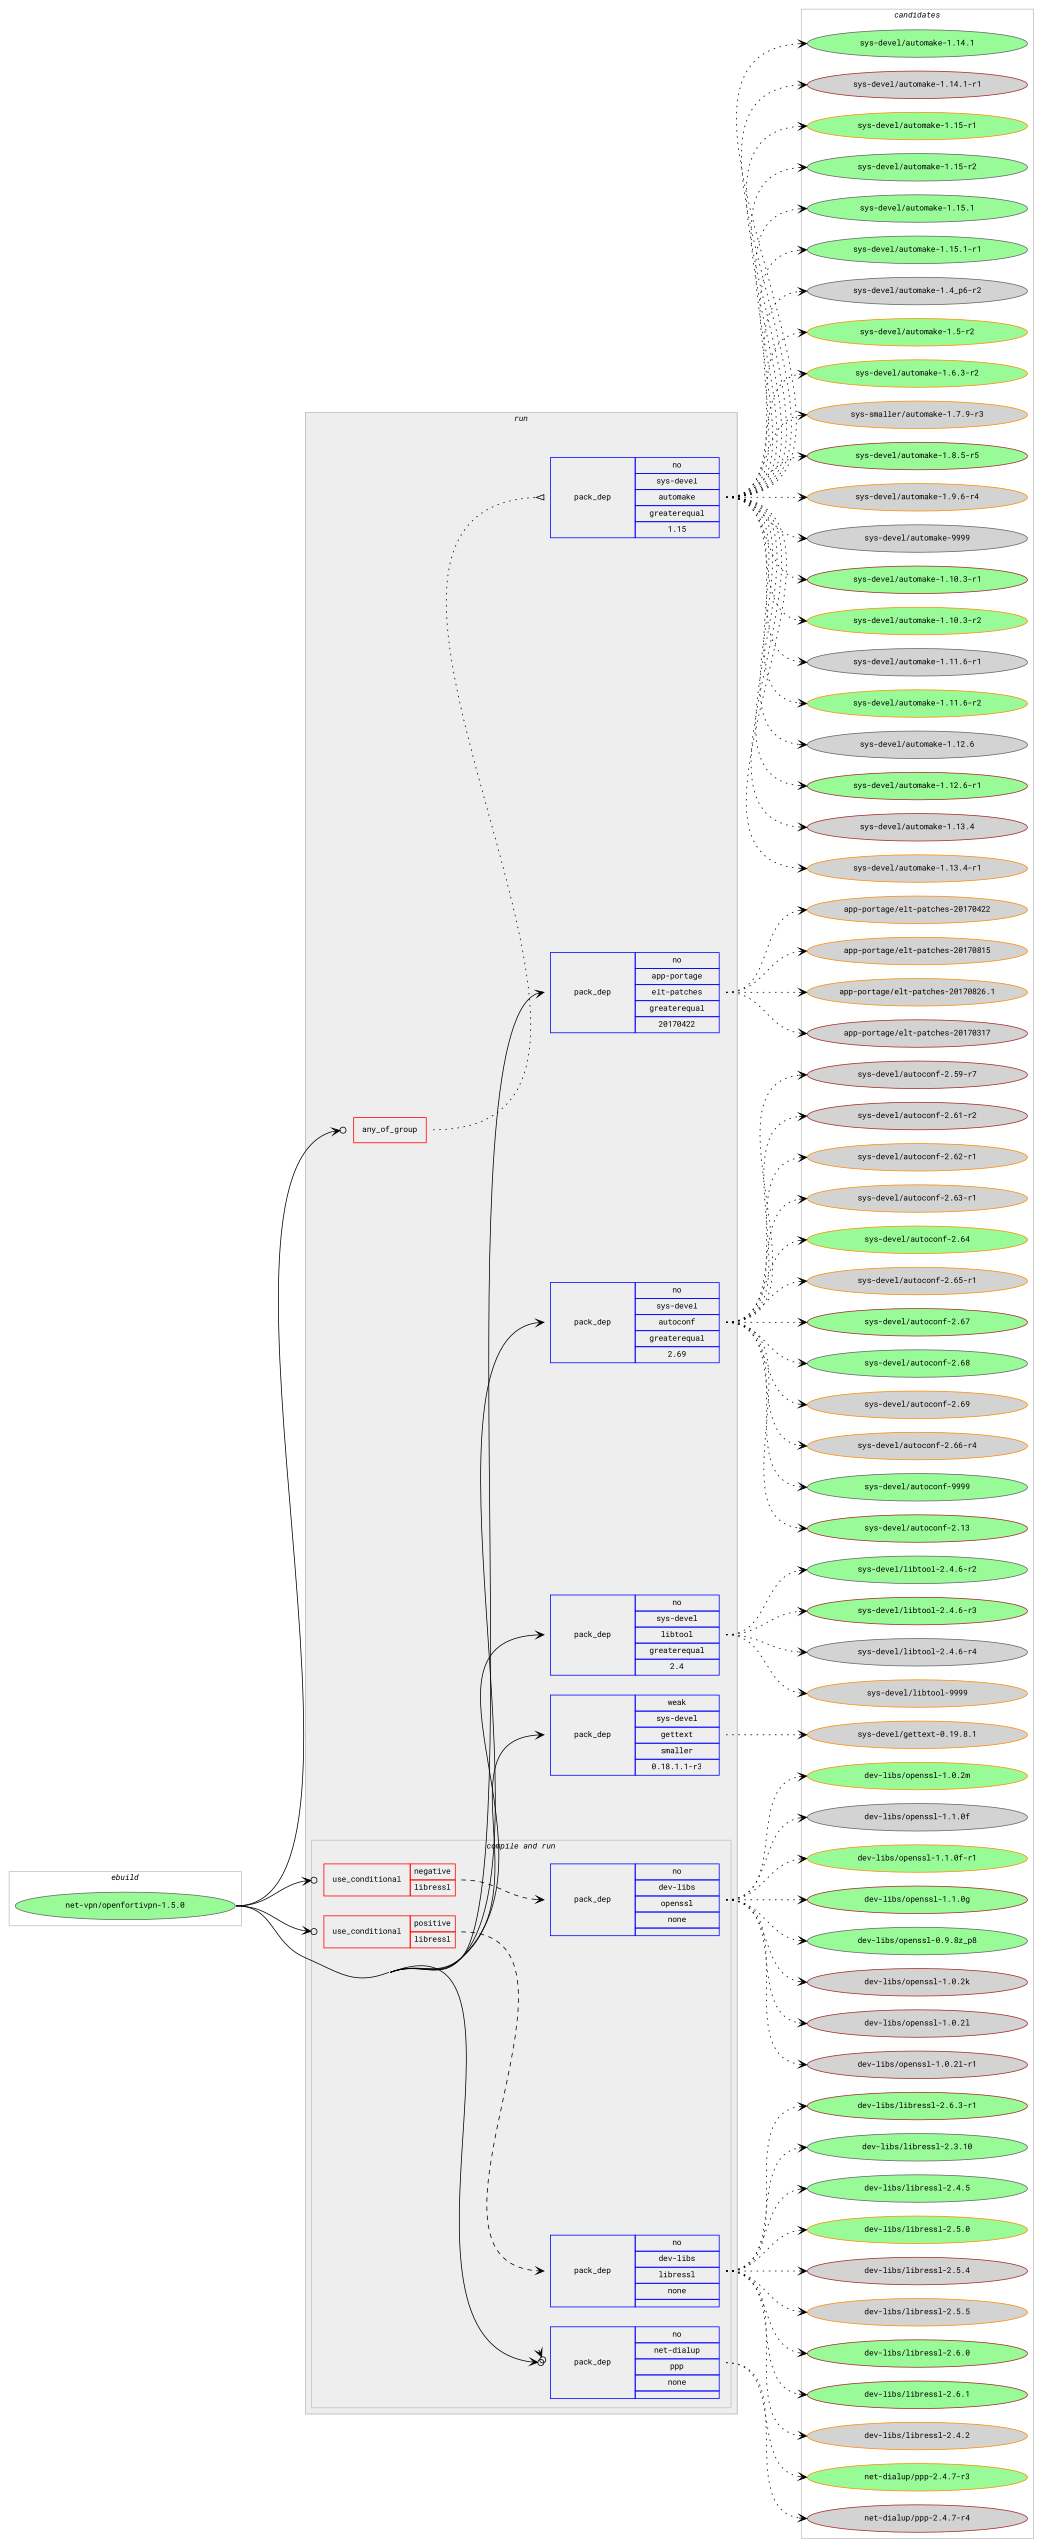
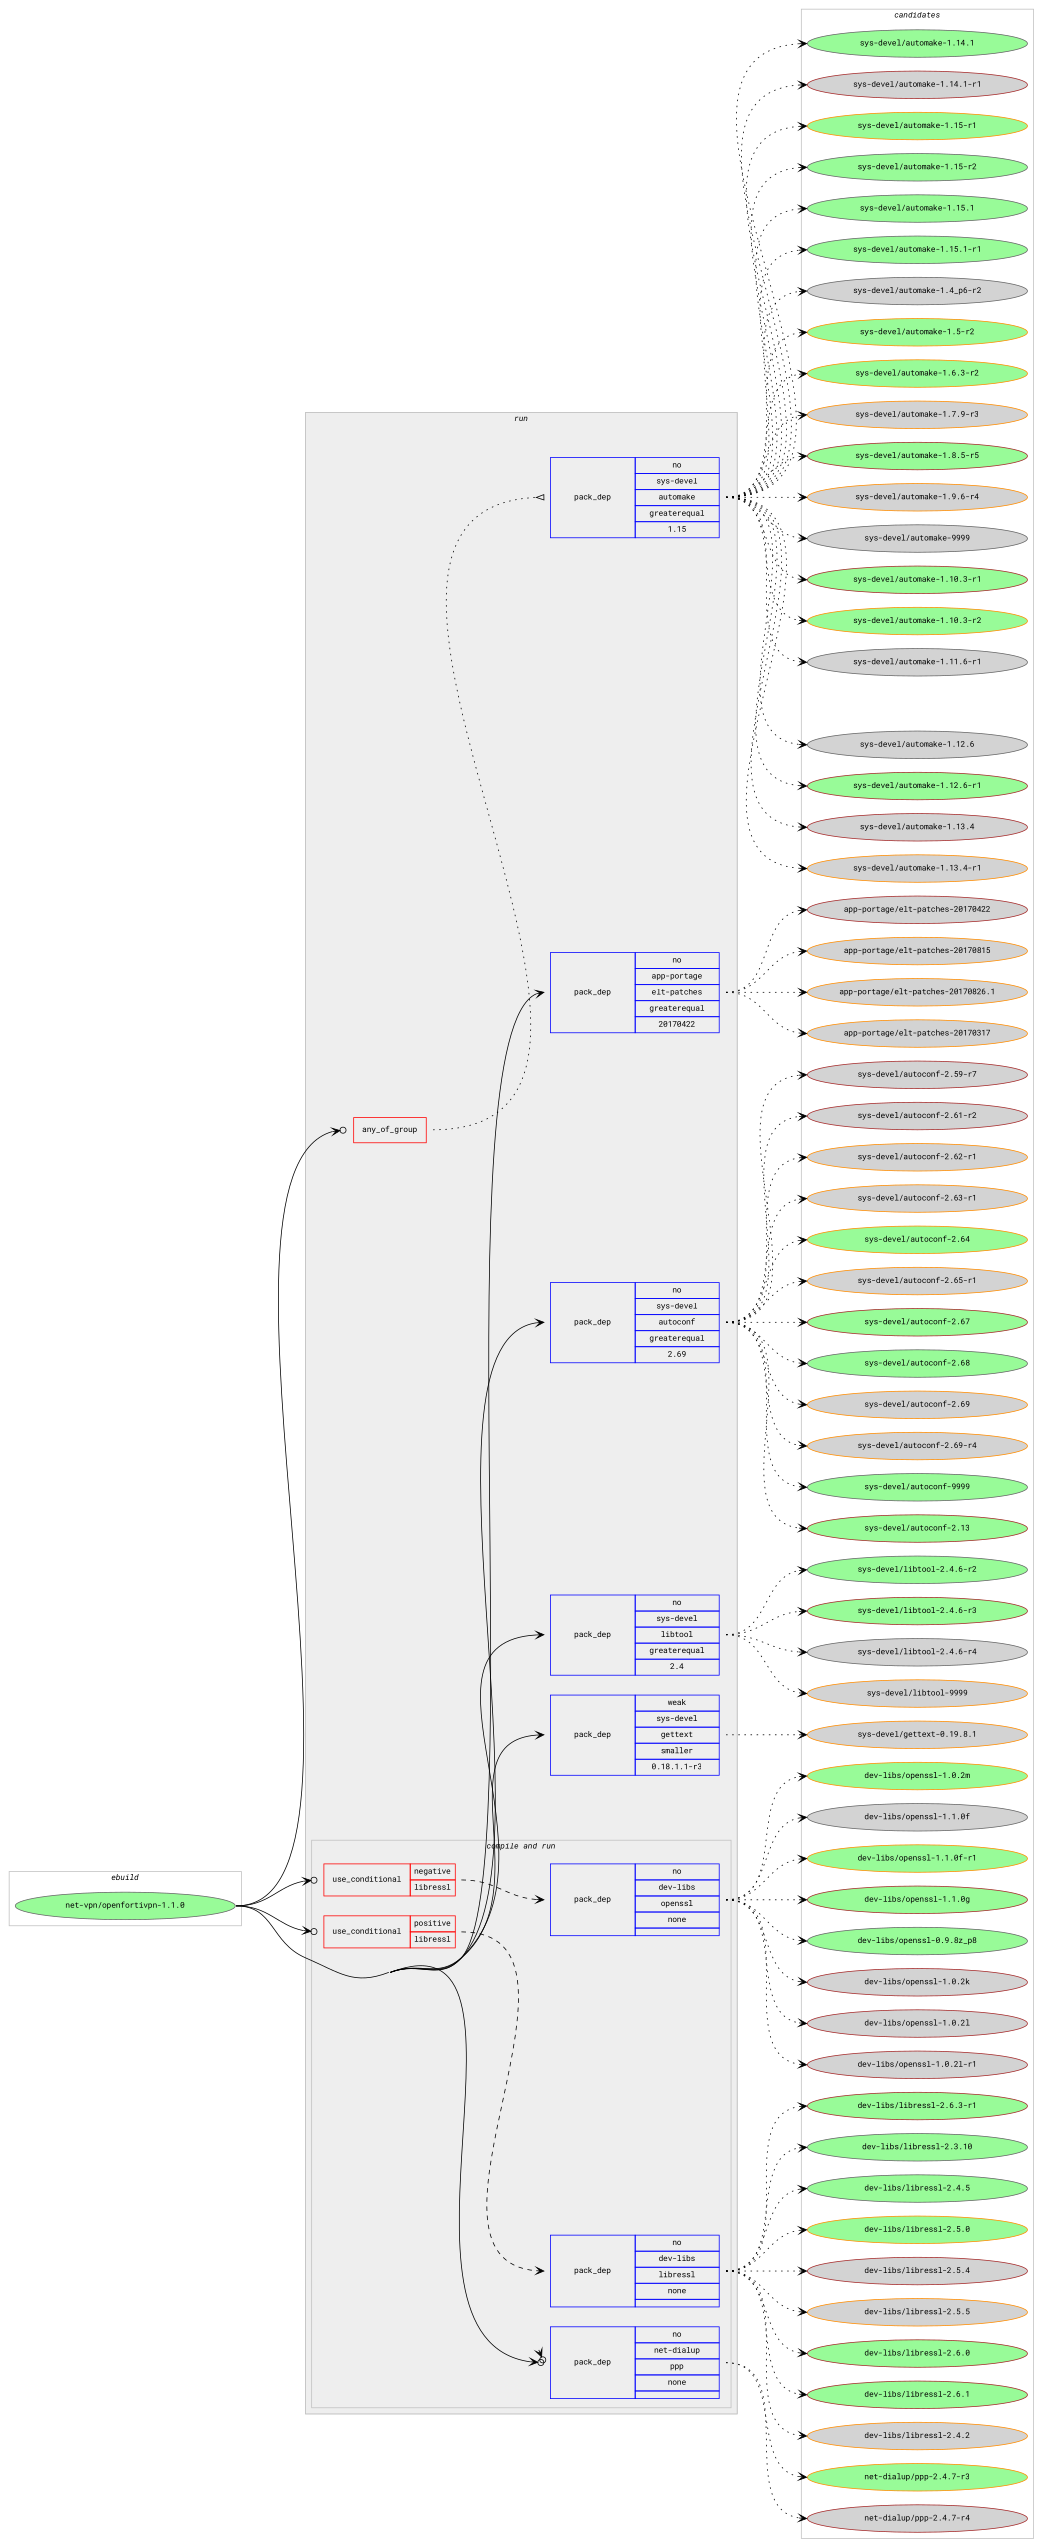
node "sys-smaller/automake-1.7.9-r3": label "sys-smaller/automake-1.7.9-r3" -> "sys-devel/automake-1.7.9-r3"
node "sys-devel/automake-1.11.6-r2": removed
node "app-portage/elt-patches-20170422": color darkorange -> brown
node "app-portage/elt-patches-20170317": color brown -> darkorange
node "sys-devel/autoconf-2.66-r4": label "sys-devel/autoconf-2.66-r4" -> "sys-devel/autoconf-2.69-r4"
node "net-vpn/openfortivpn-1.5.0": label "net-vpn/openfortivpn-1.5.0" -> "net-vpn/openfortivpn-1.1.0"
